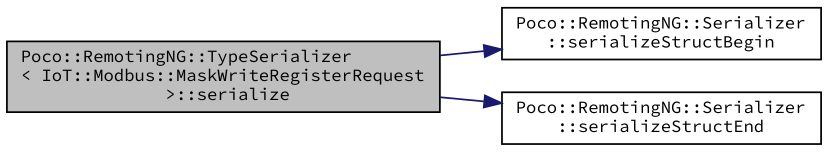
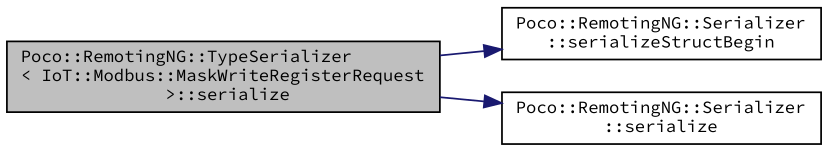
node "Poco::RemotingNG::Serializer ::serializeStructEnd": label "Poco::RemotingNG::Serializer ::serializeStructEnd" -> "Poco::RemotingNG::Serializer ::serialize"
